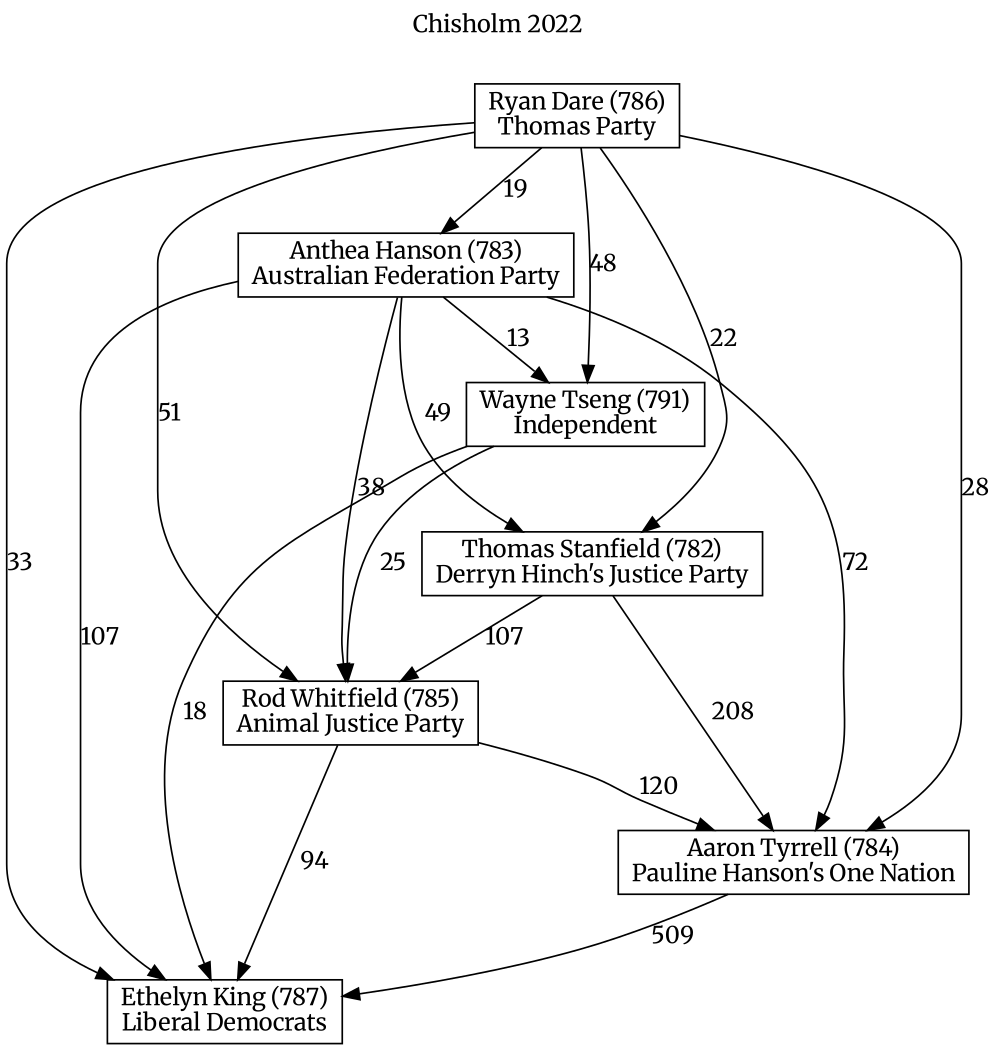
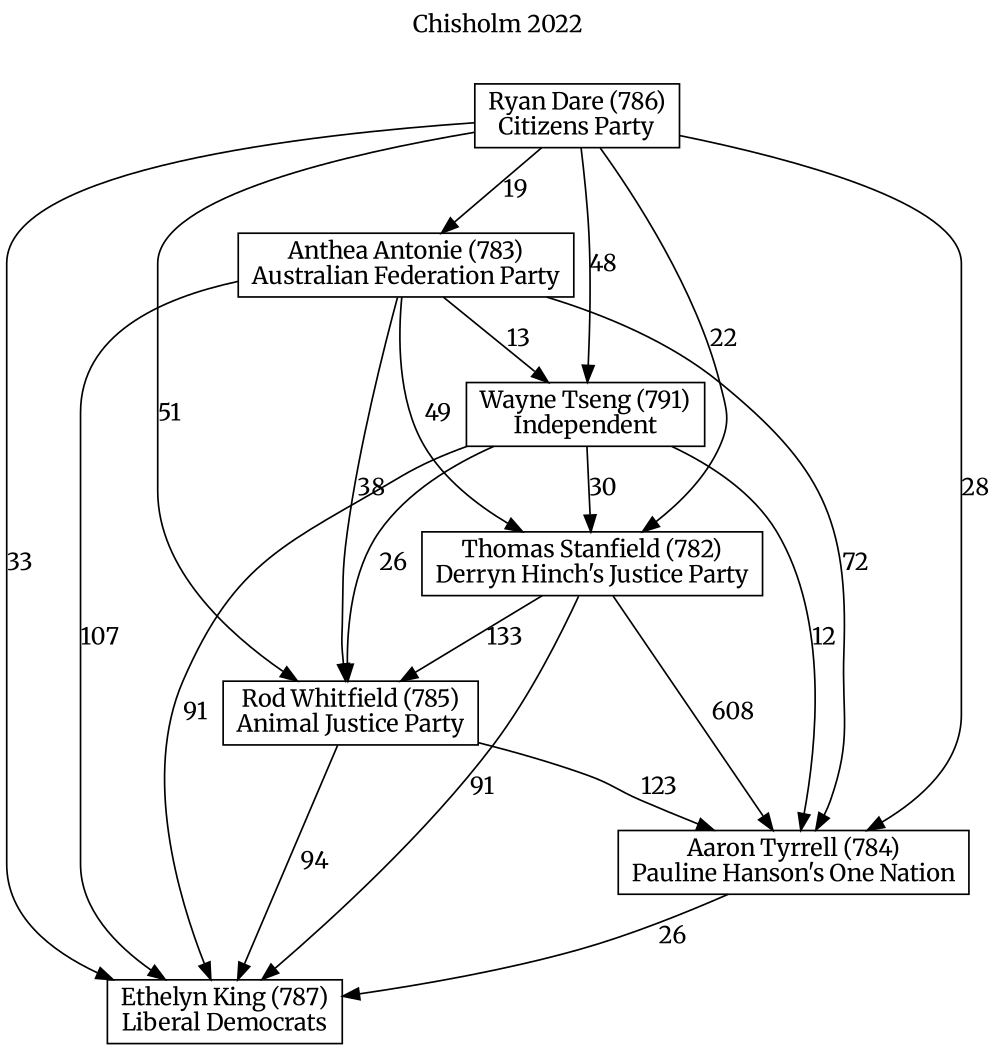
node "Ryan Dare (786) Thomas Party": label "Ryan Dare (786) Thomas Party" -> "Ryan Dare (786) Citizens Party"
node "Anthea Hanson (783) Australian Federation Party": label "Anthea Hanson (783) Australian Federation Party" -> "Anthea Antonie (783) Australian Federation Party"
edge "Wayne Tseng (791) Independent" -> "Thomas Stanfield (782) Derryn Hinch's Justice Party": added, label "30"
edge "Wayne Tseng (791) Independent" -> "Rod Whitfield (785) Animal Justice Party": label "25" -> "26"
edge "Wayne Tseng (791) Independent" -> "Aaron Tyrrell (784) Pauline Hanson's One Nation": added, label "12"
edge "Thomas Stanfield (782) Derryn Hinch's Justice Party" -> "Rod Whitfield (785) Animal Justice Party": label "107" -> "133"
edge "Wayne Tseng (791) Independent" -> "Ethelyn King (787) Liberal Democrats": label "18" -> "91"
edge "Thomas Stanfield (782) Derryn Hinch's Justice Party" -> "Aaron Tyrrell (784) Pauline Hanson's One Nation": label "208" -> "608"
edge "Rod Whitfield (785) Animal Justice Party" -> "Aaron Tyrrell (784) Pauline Hanson's One Nation": label "120" -> "123"
edge "Thomas Stanfield (782) Derryn Hinch's Justice Party" -> "Ethelyn King (787) Liberal Democrats": added, label "91"
edge "Aaron Tyrrell (784) Pauline Hanson's One Nation" -> "Ethelyn King (787) Liberal Democrats": label "509" -> "26"
